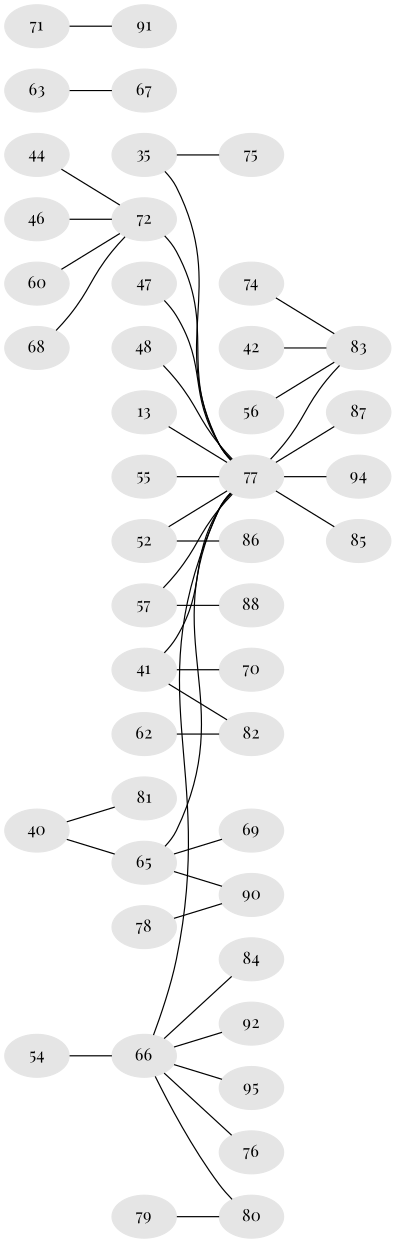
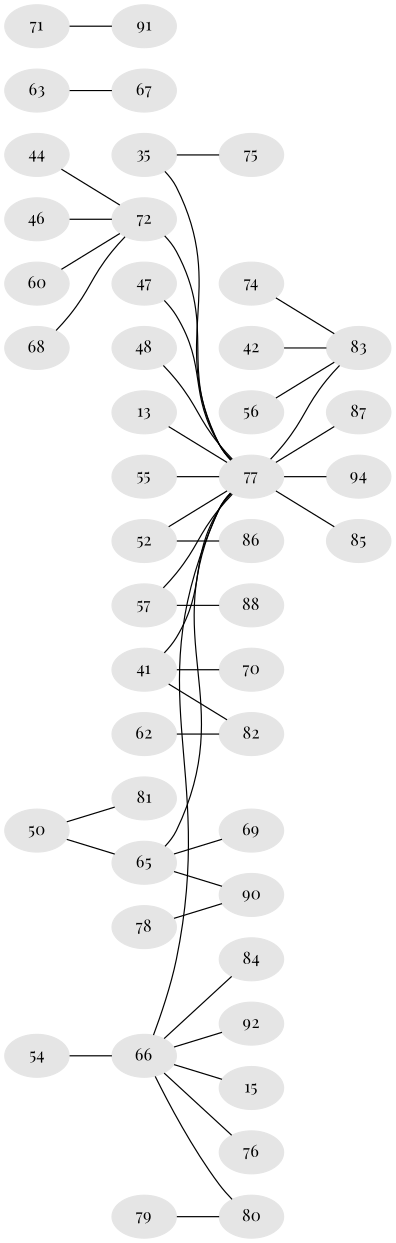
node "40": label "40" -> "50"
node "95": label "95" -> "15"
